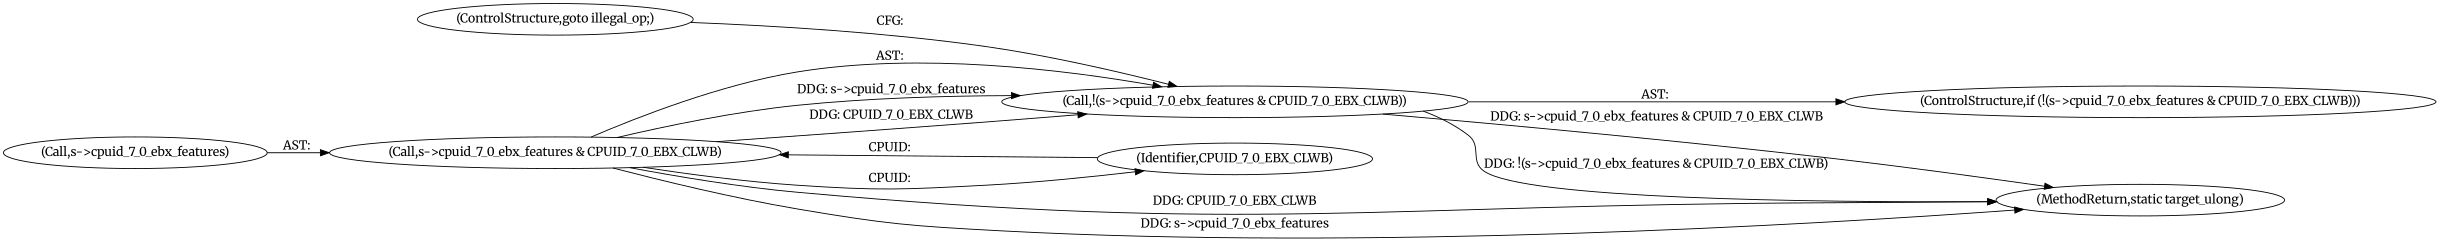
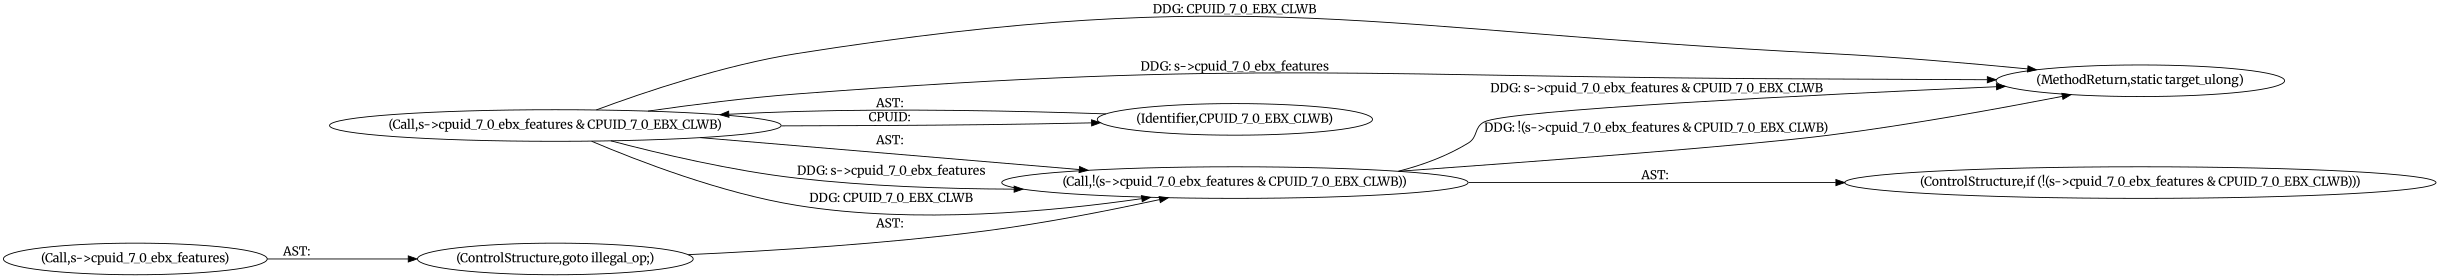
edge "(ControlStructure,goto illegal_op;)" -> "(Call,!(s->cpuid_7_0_ebx_features & CPUID_7_0_EBX_CLWB))": label "CFG: " -> "AST: "
edge "(Identifier,CPUID_7_0_EBX_CLWB)" -> "(Call,s->cpuid_7_0_ebx_features & CPUID_7_0_EBX_CLWB)": label "CPUID: " -> "AST: "
edge "(Call,s->cpuid_7_0_ebx_features)" -> "(Call,s->cpuid_7_0_ebx_features & CPUID_7_0_EBX_CLWB)": now "(Call,s->cpuid_7_0_ebx_features)" -> "(ControlStructure,goto illegal_op;)"
